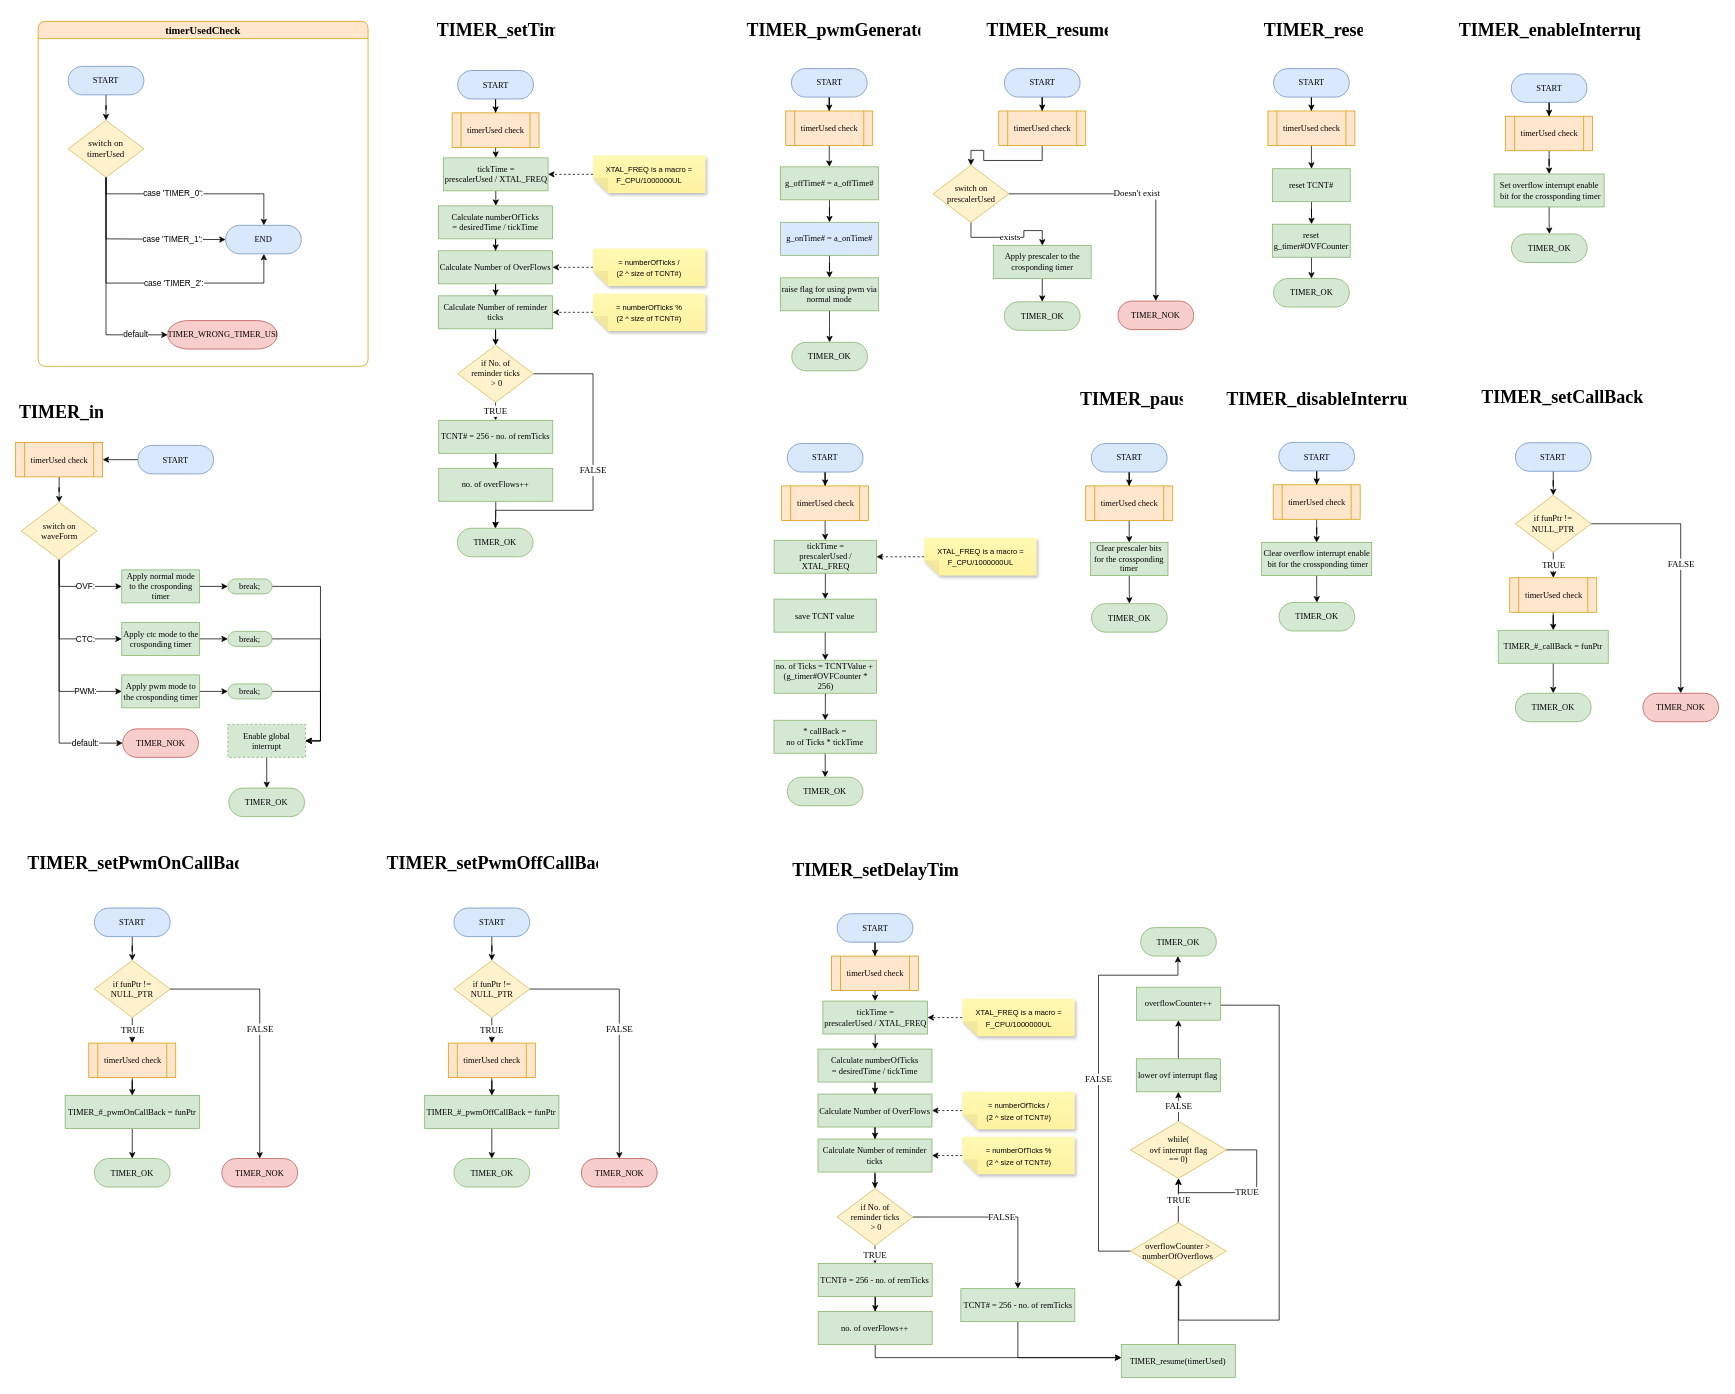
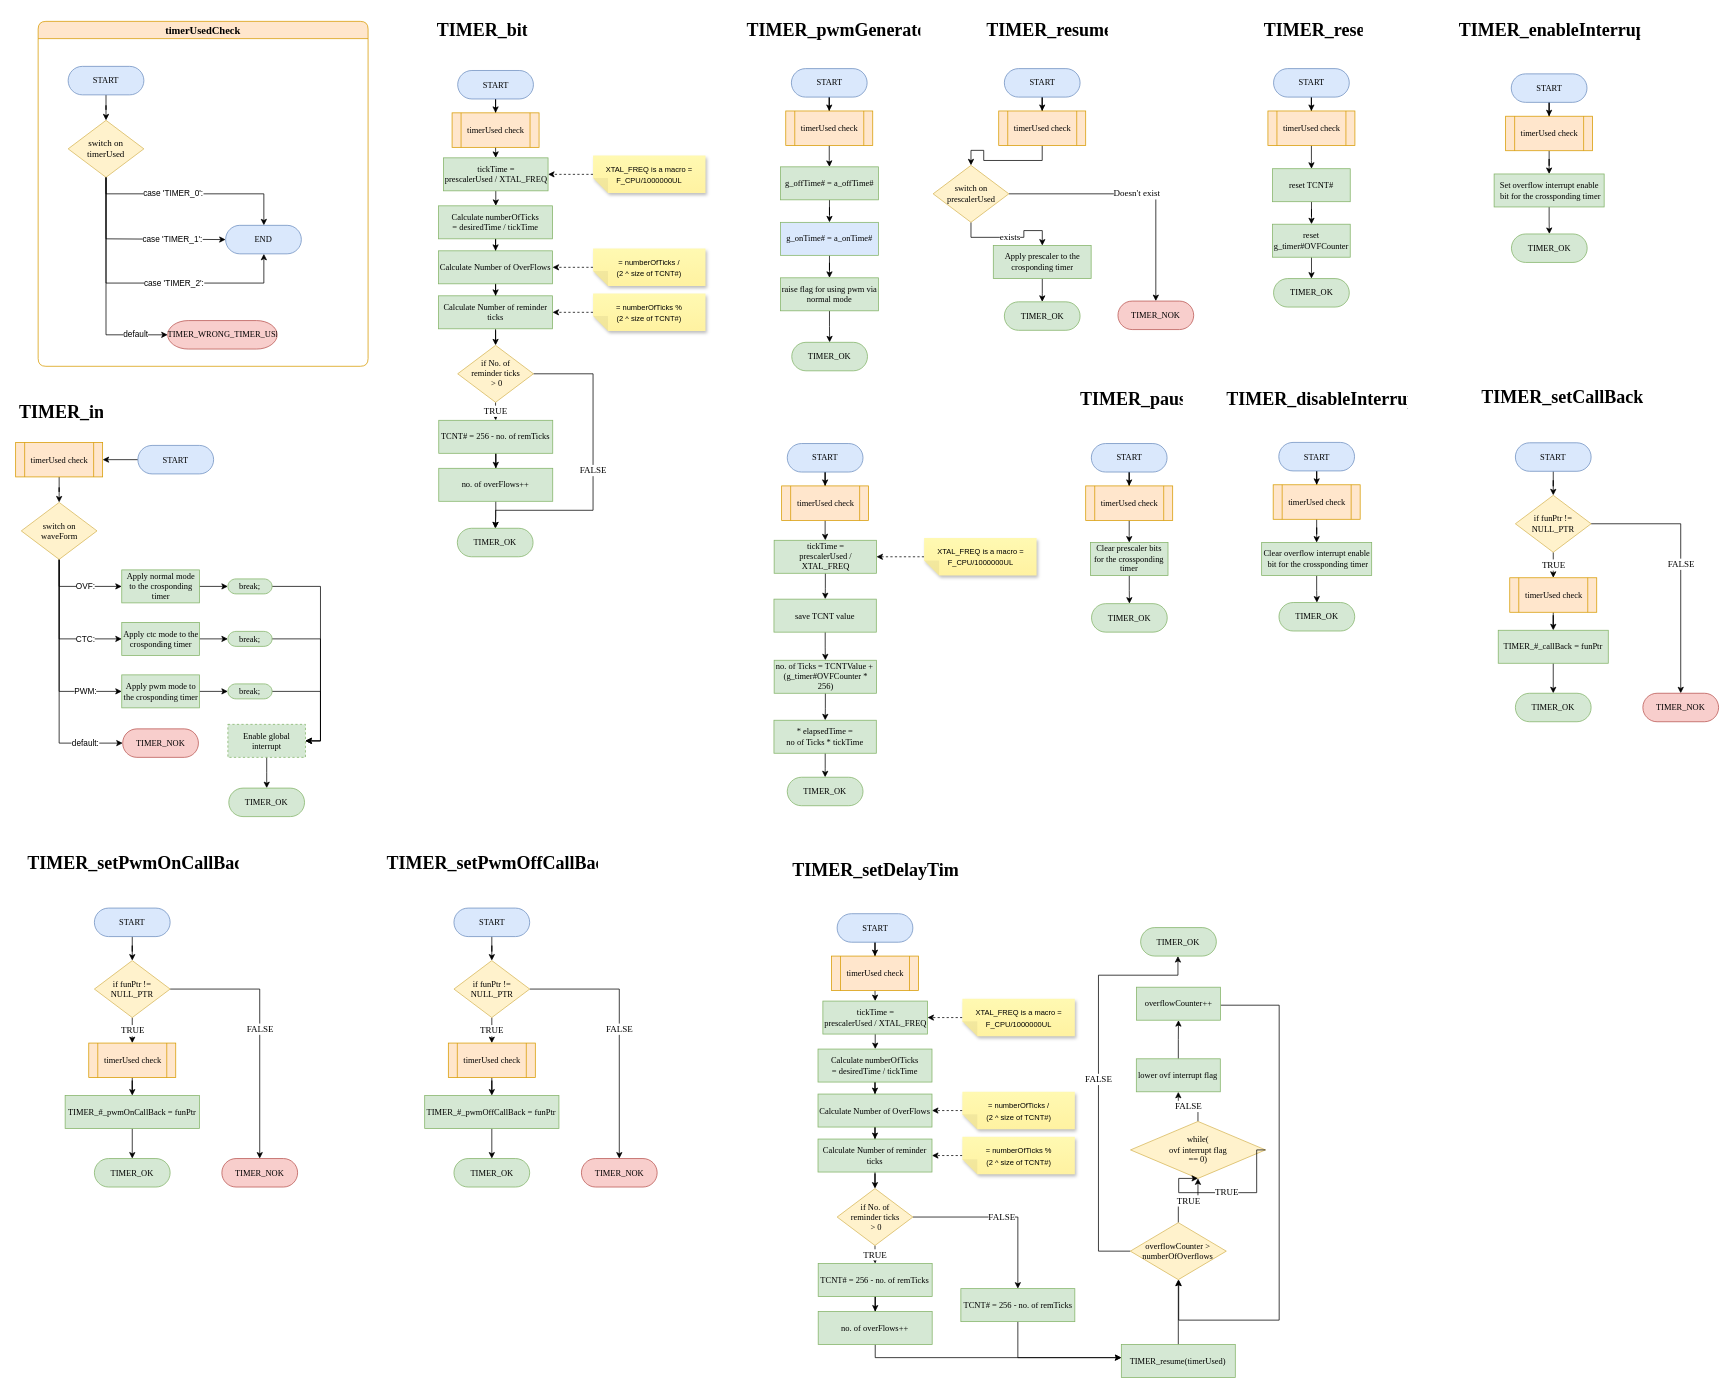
node "TIMER_setTime": label "TIMER_setTime" -> "TIMER_bit"
node "* callBack = no of Ticks * tickTime": label "* callBack = no of Ticks * tickTime" -> "* elapsedTime = no of Ticks * tickTime"
node "while( ovf interrupt flag == 0)": size 96x57 -> 135x57
